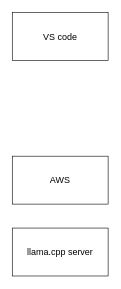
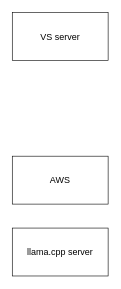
node "VS code": label "VS code" -> "VS server"
